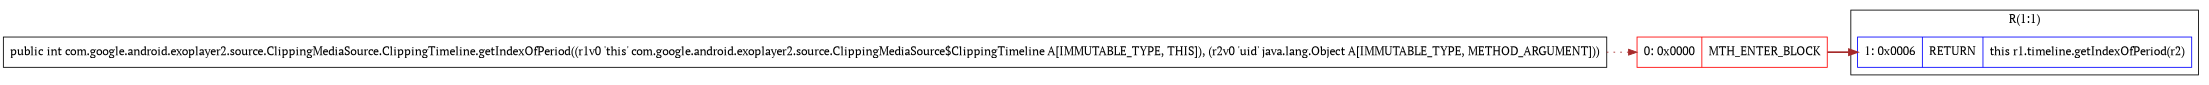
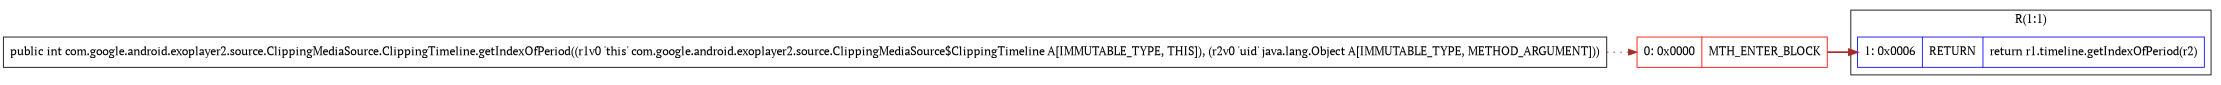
node "1: 0x0006": text "this r1.timeline.getIndexOfPeriod(r2)" -> "return r1.timeline.getIndexOfPeriod(r2)"
